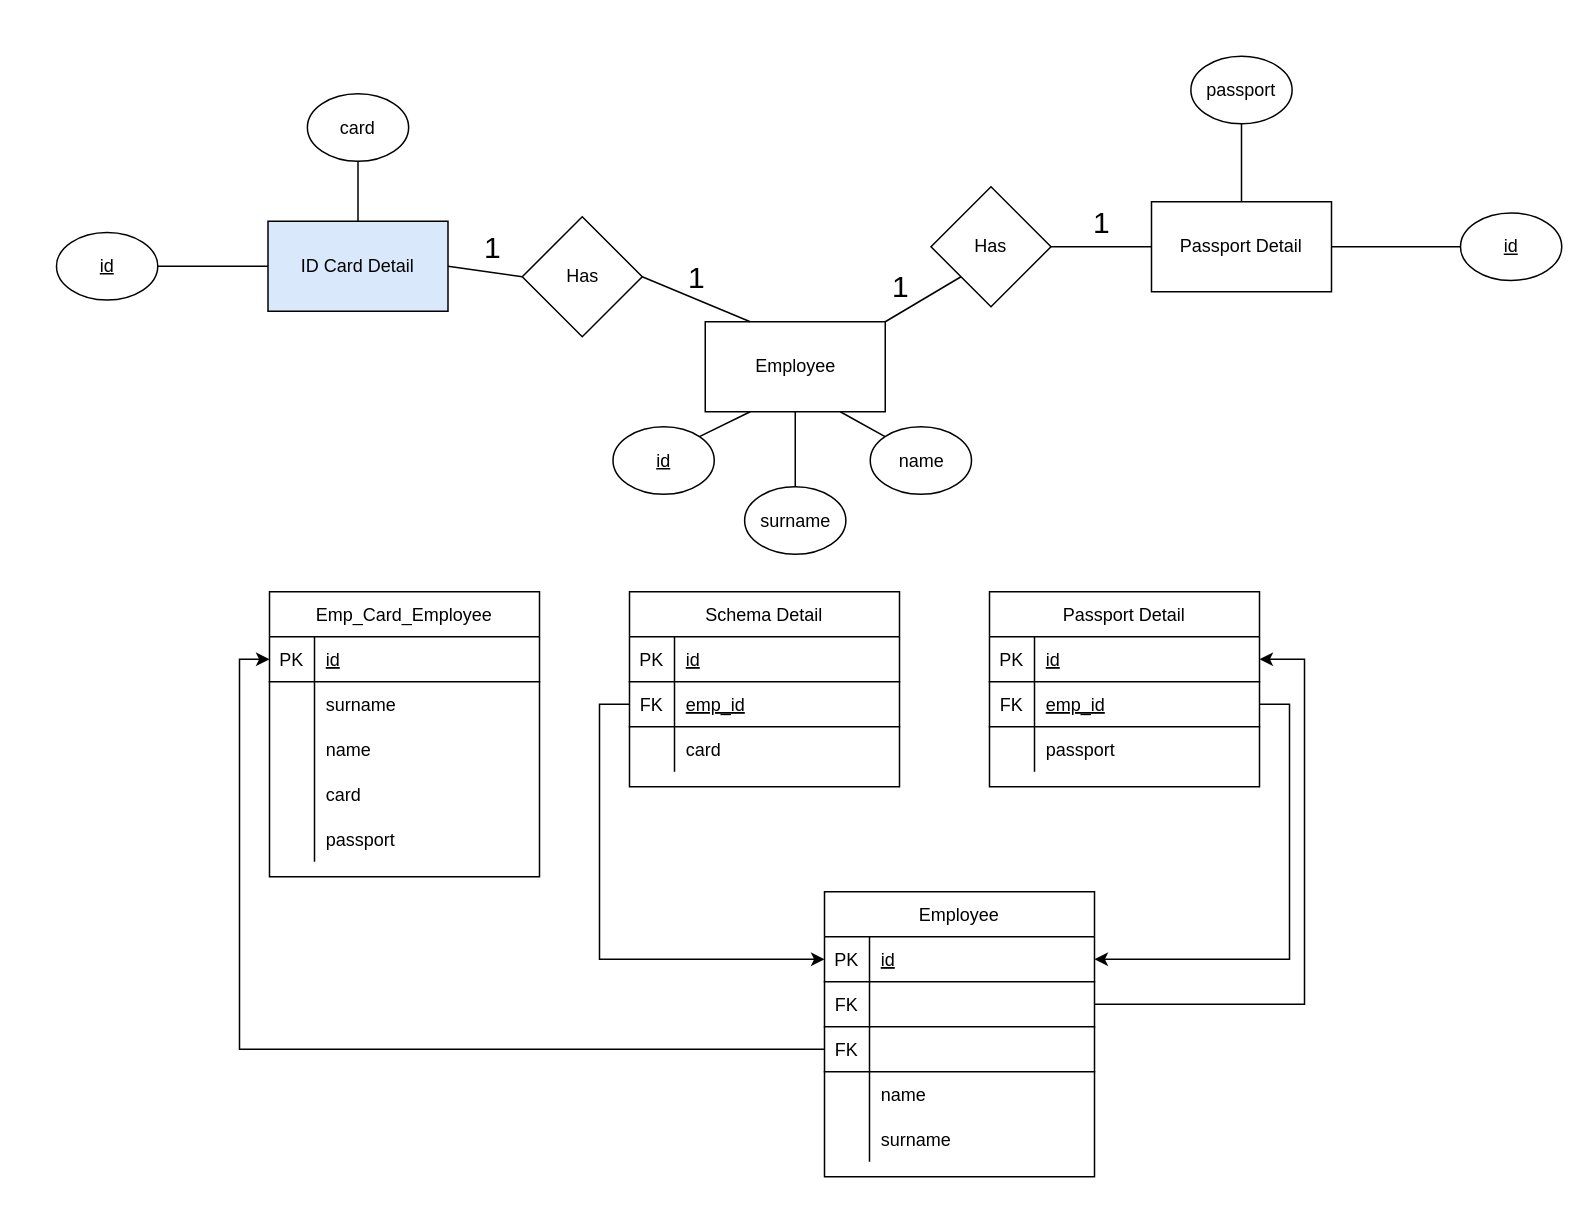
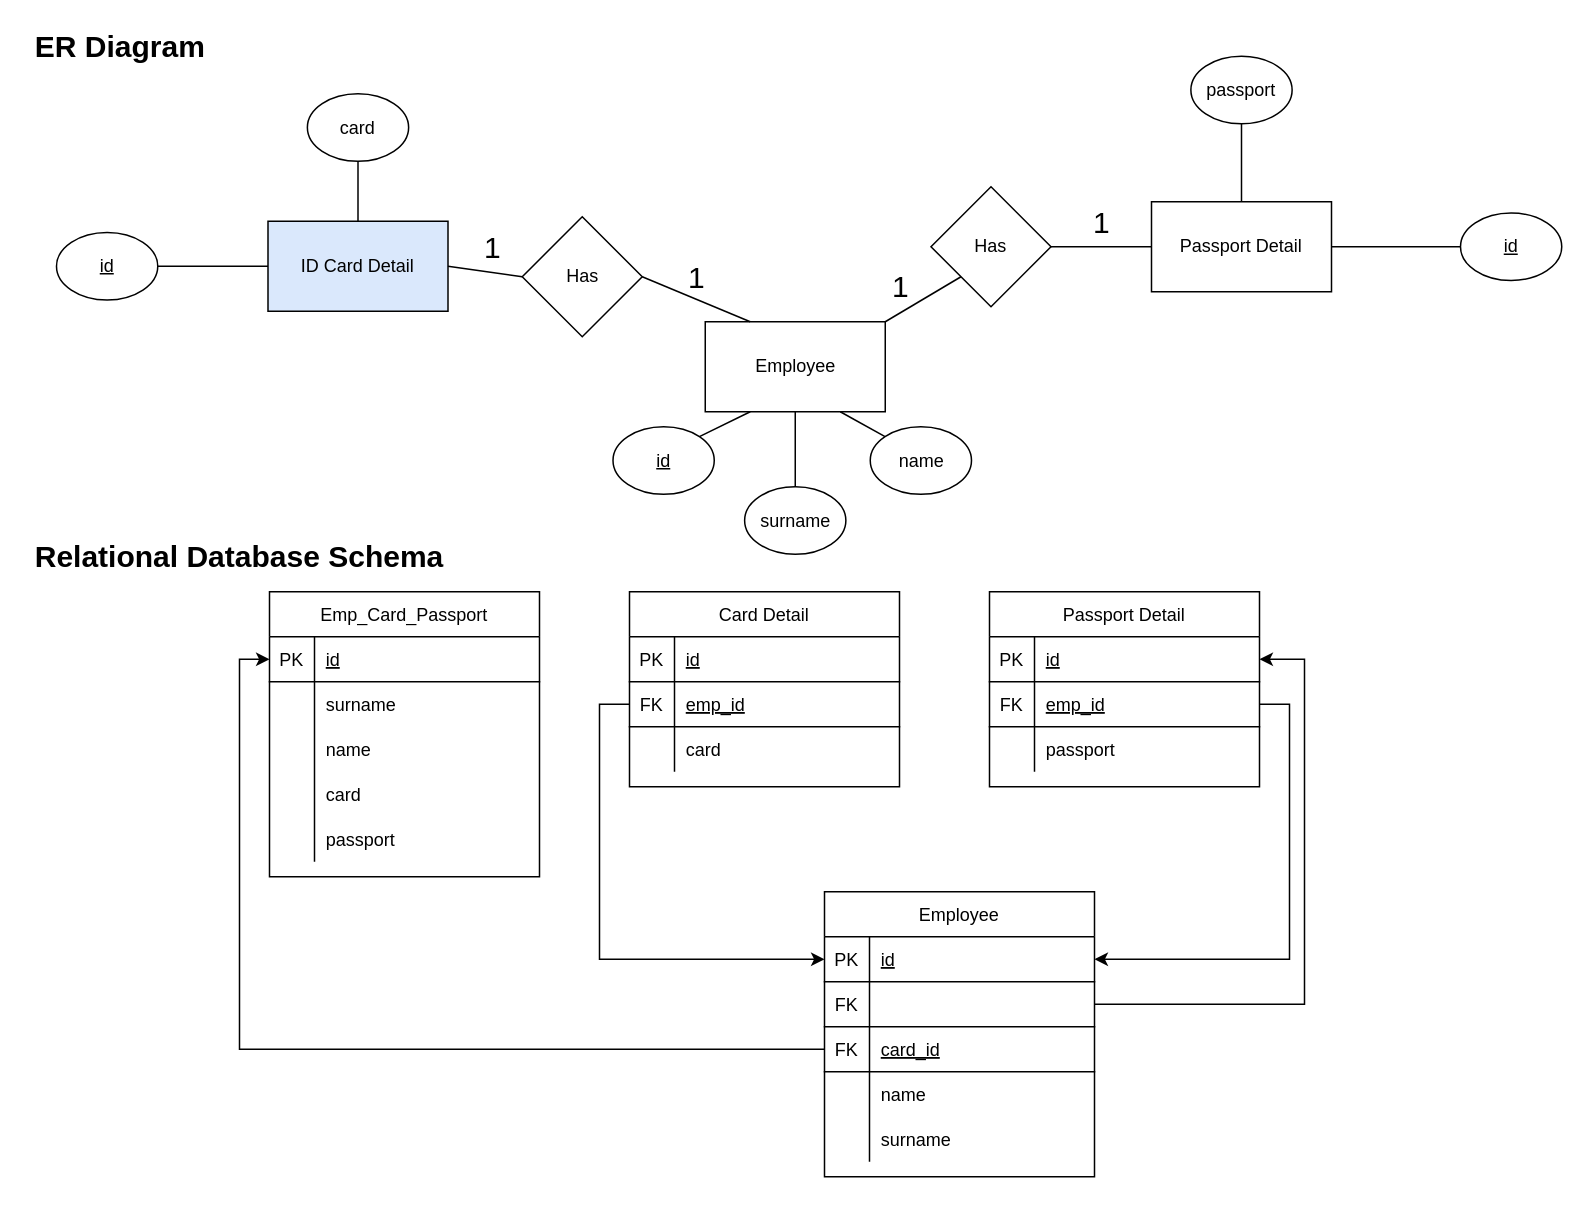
node "ER Diagram": added
node "Relational Database Schema": added
node "Emp_Card_Employee": label "Emp_Card_Employee" -> "Emp_Card_Passport"
node "Schema Detail": label "Schema Detail" -> "Card Detail"
node "card_id": added
